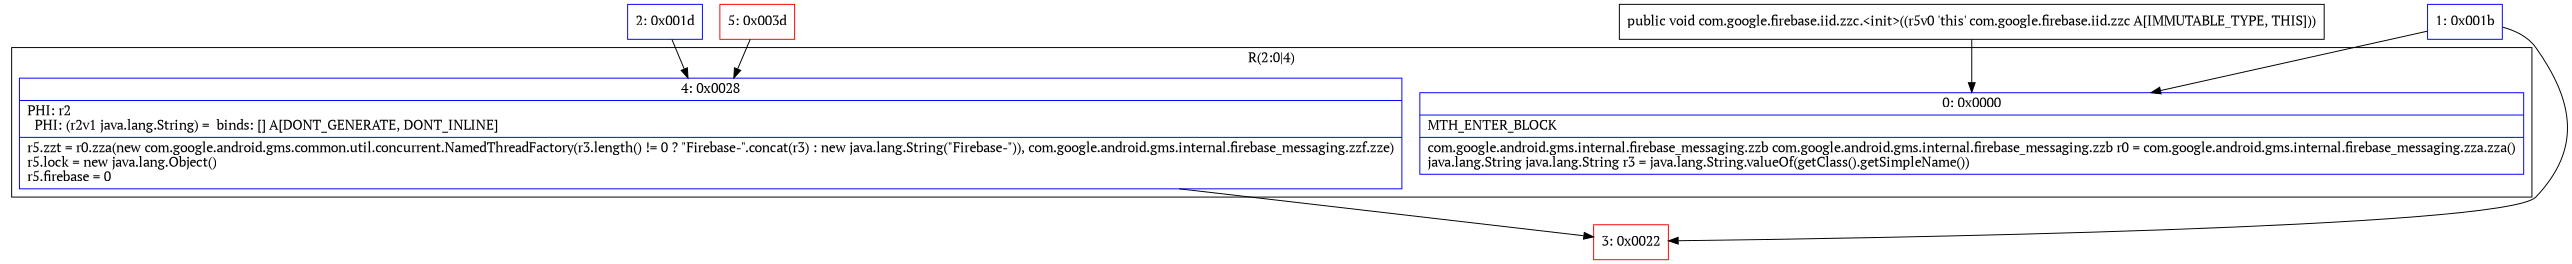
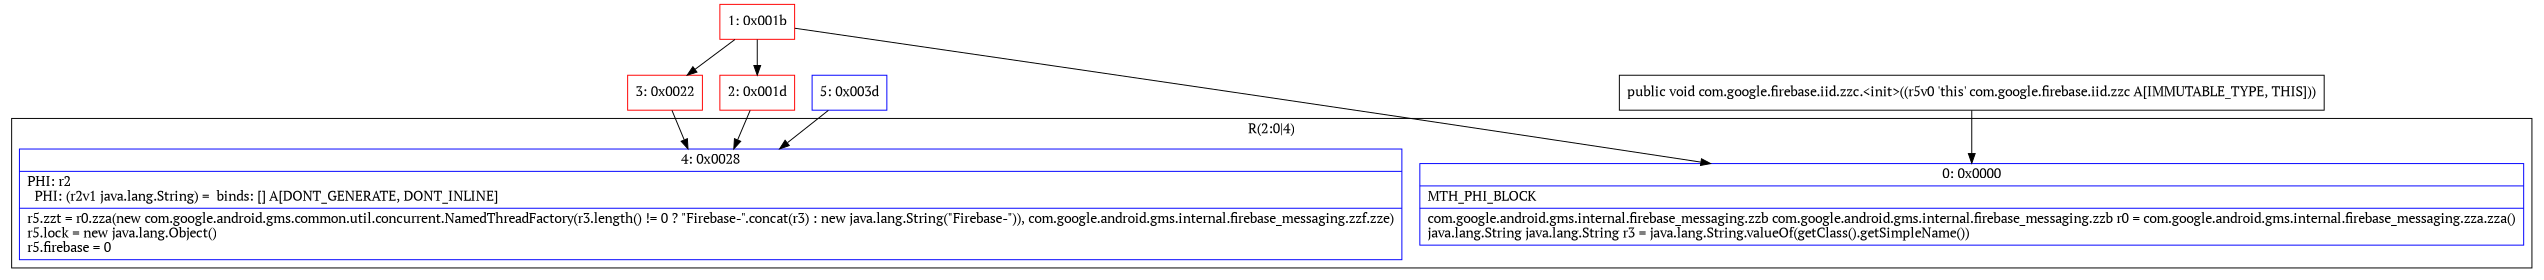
node "2: 0x001d": color blue -> red
node "5: 0x003d": color red -> blue
node "1: 0x001b": color blue -> red
edge "1: 0x001b" -> "2: 0x001d": added
node "0: 0x0000": text "MTH_ENTER_BLOCK" -> "MTH_PHI_BLOCK"
edge "4: 0x0028" -> "3: 0x0022": reversed
